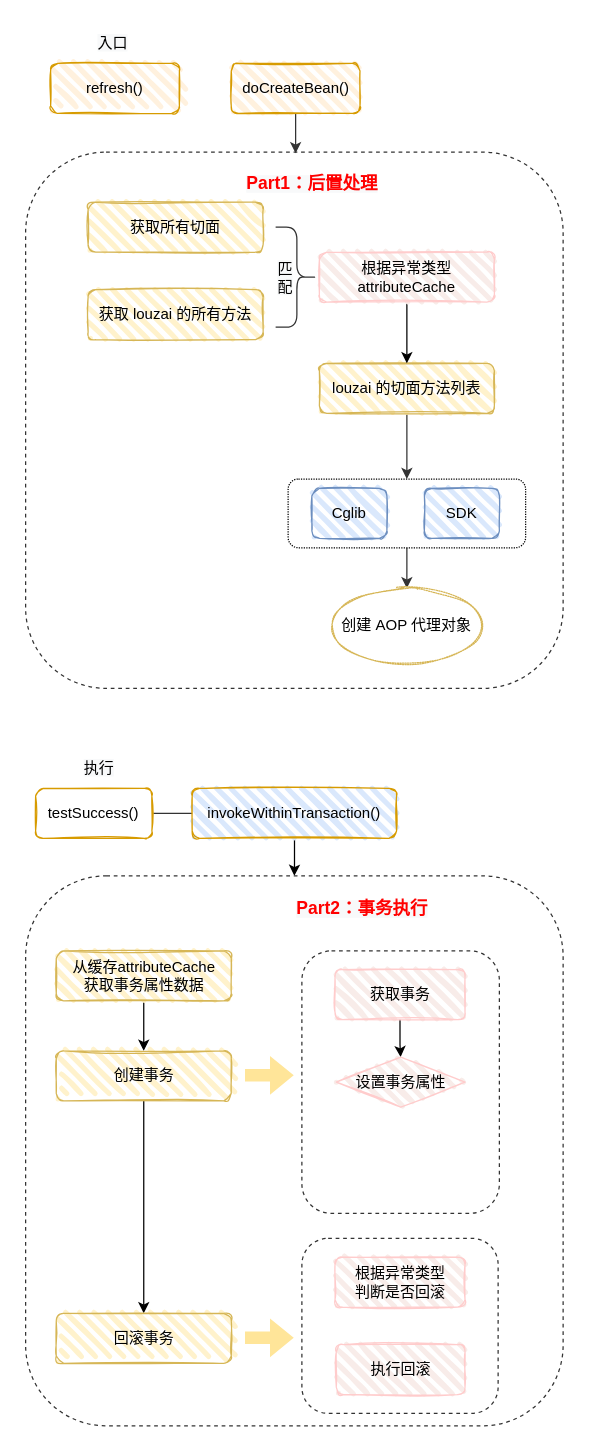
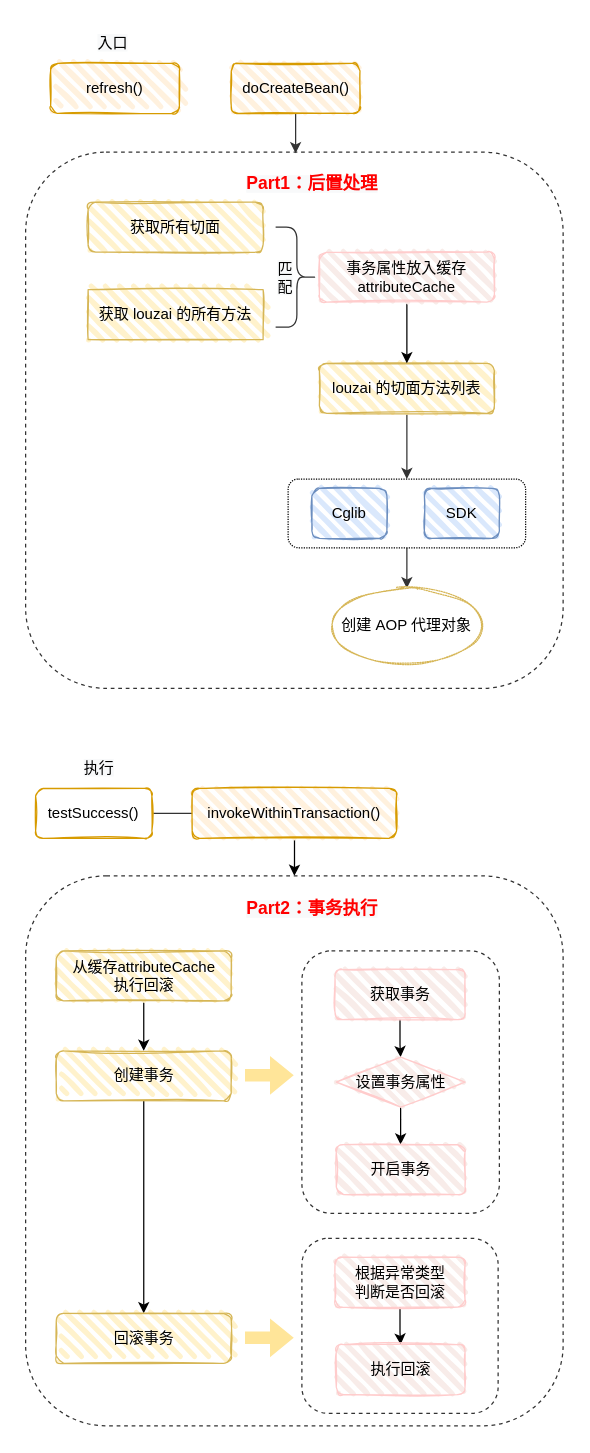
node "根据异常类型 attributeCache": label "根据异常类型 attributeCache" -> "事务属性放入缓存 attributeCache"
node "获取 louzai 的所有方法": shape rounded rectangle -> rectangle
node "invokeWithinTransaction()": fillcolor #dae8fc -> #fff1de
node "Part2：事务执行": moved (363, 908) -> (313, 908)
node "从缓存attributeCache 获取事务属性数据": label "从缓存attributeCache 获取事务属性数据" -> "从缓存attributeCache 执行回滚"
edge "设置事务属性" -> "开启事务": added
node "开启事务": added
edge "根据异常类型 判断是否回滚" -> "执行回滚": added
